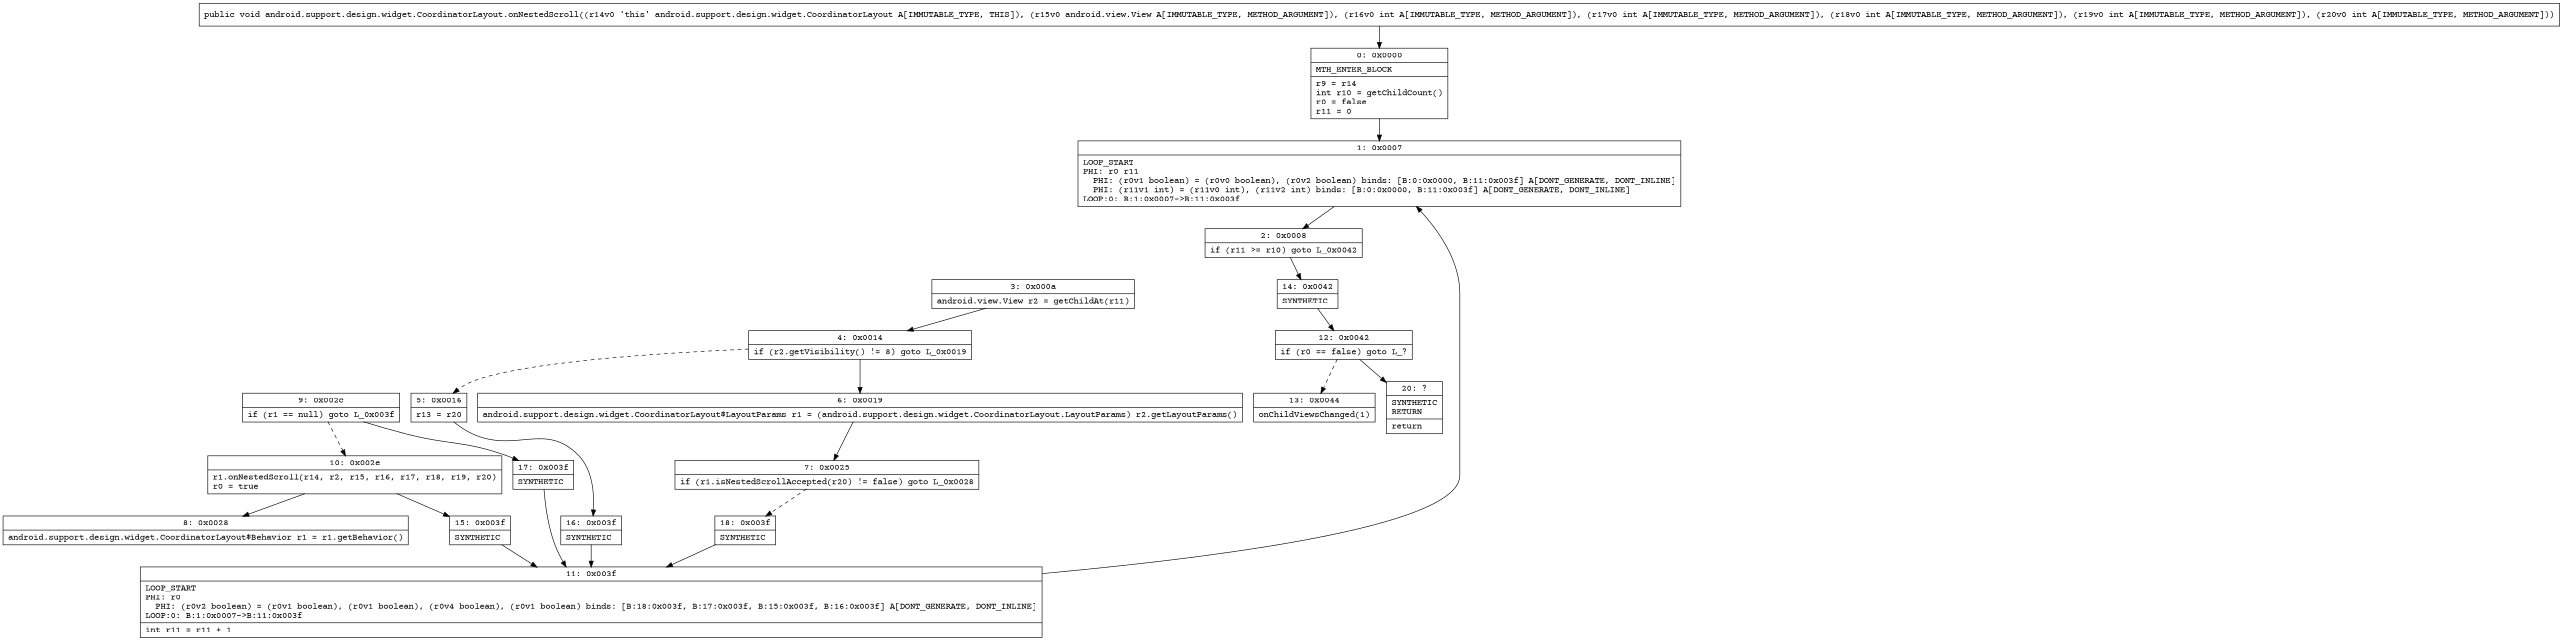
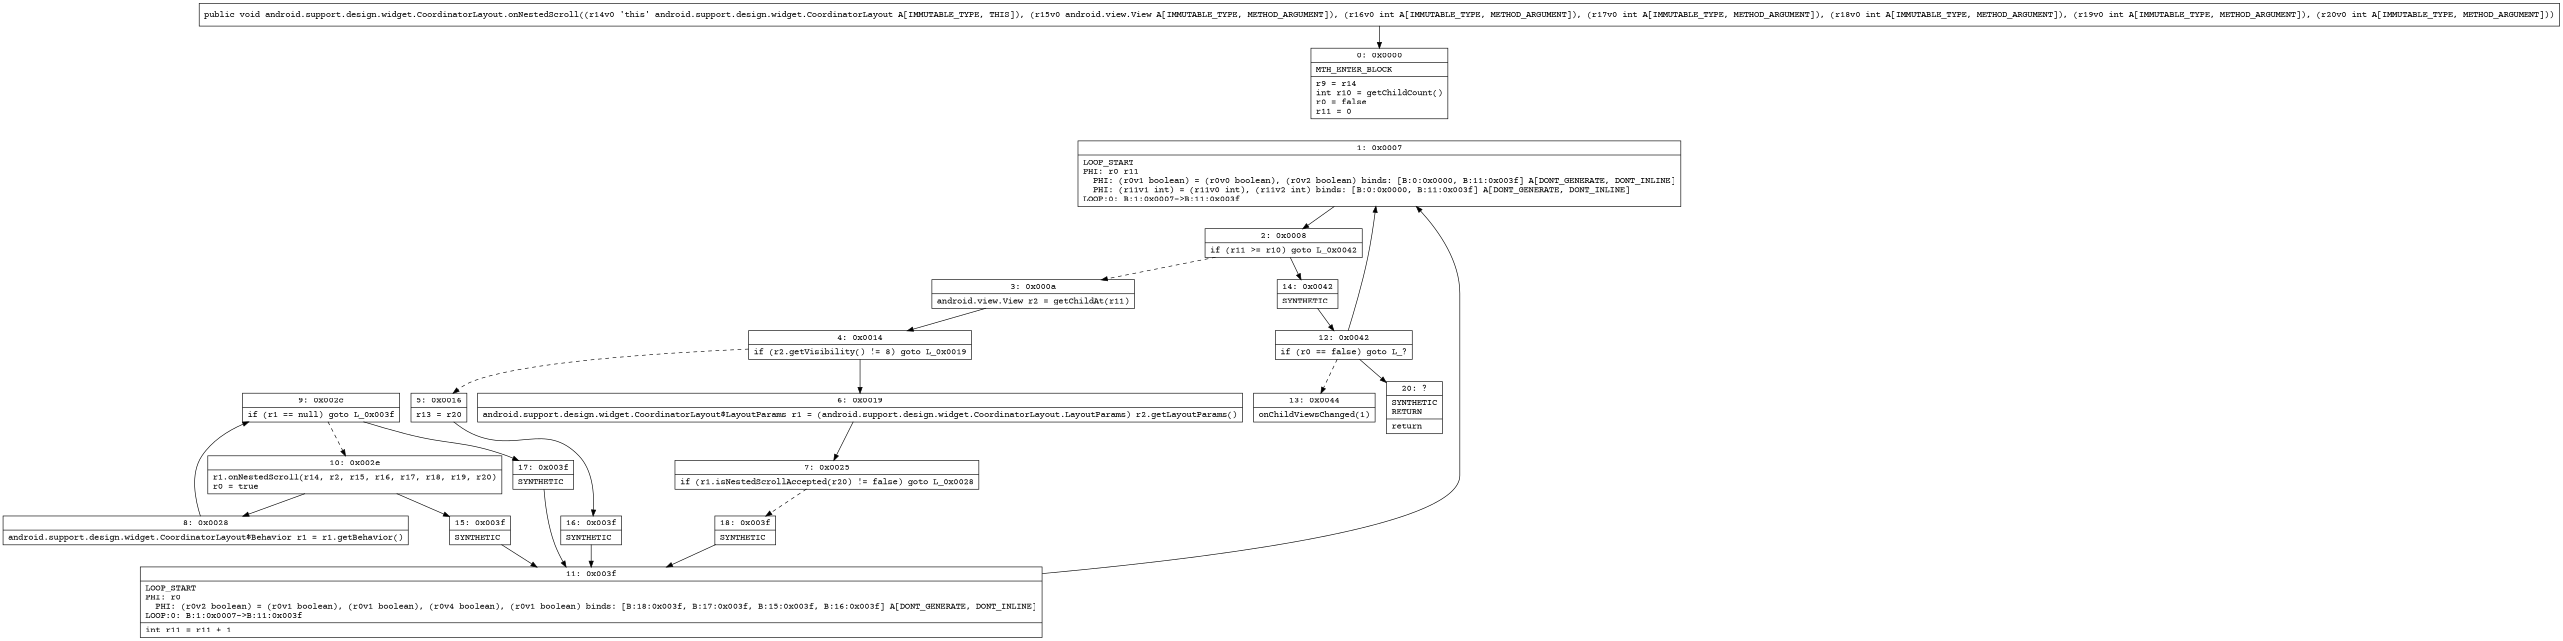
edge "0: 0x0000" -> "1: 0x0007": now "12: 0x0042" -> "1: 0x0007"
edge "2: 0x0008" -> "3: 0x000a": added
edge "8: 0x0028" -> "9: 0x002c": added
